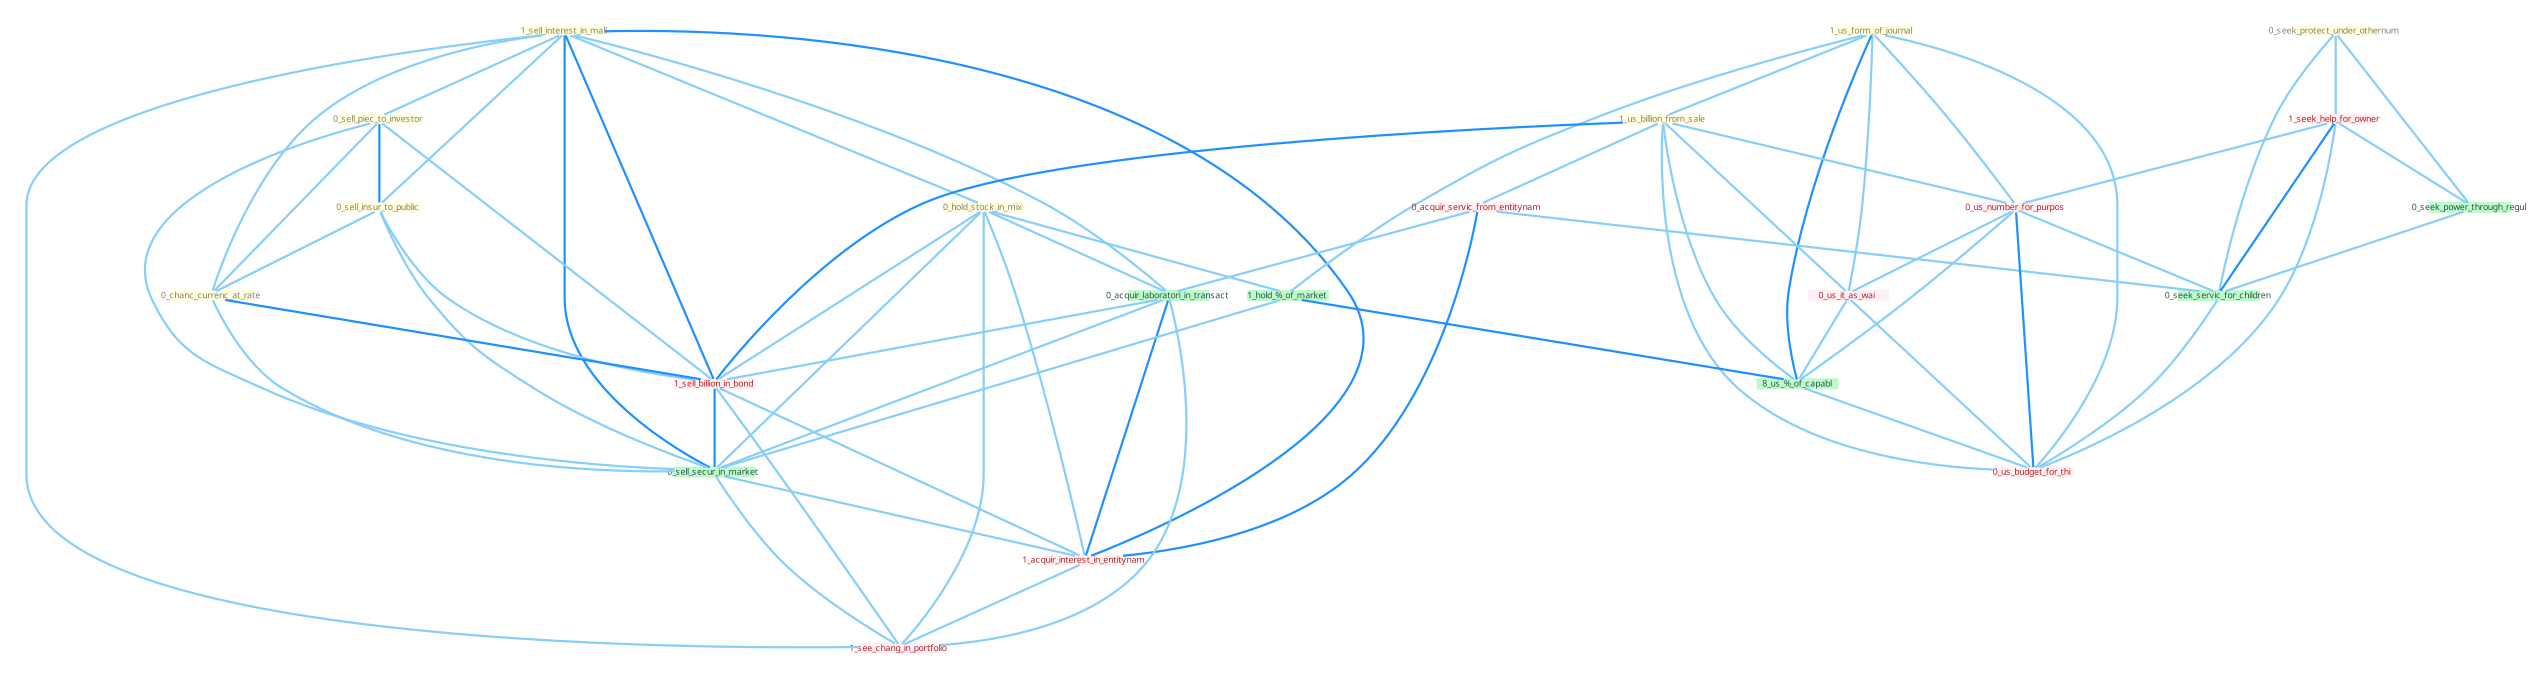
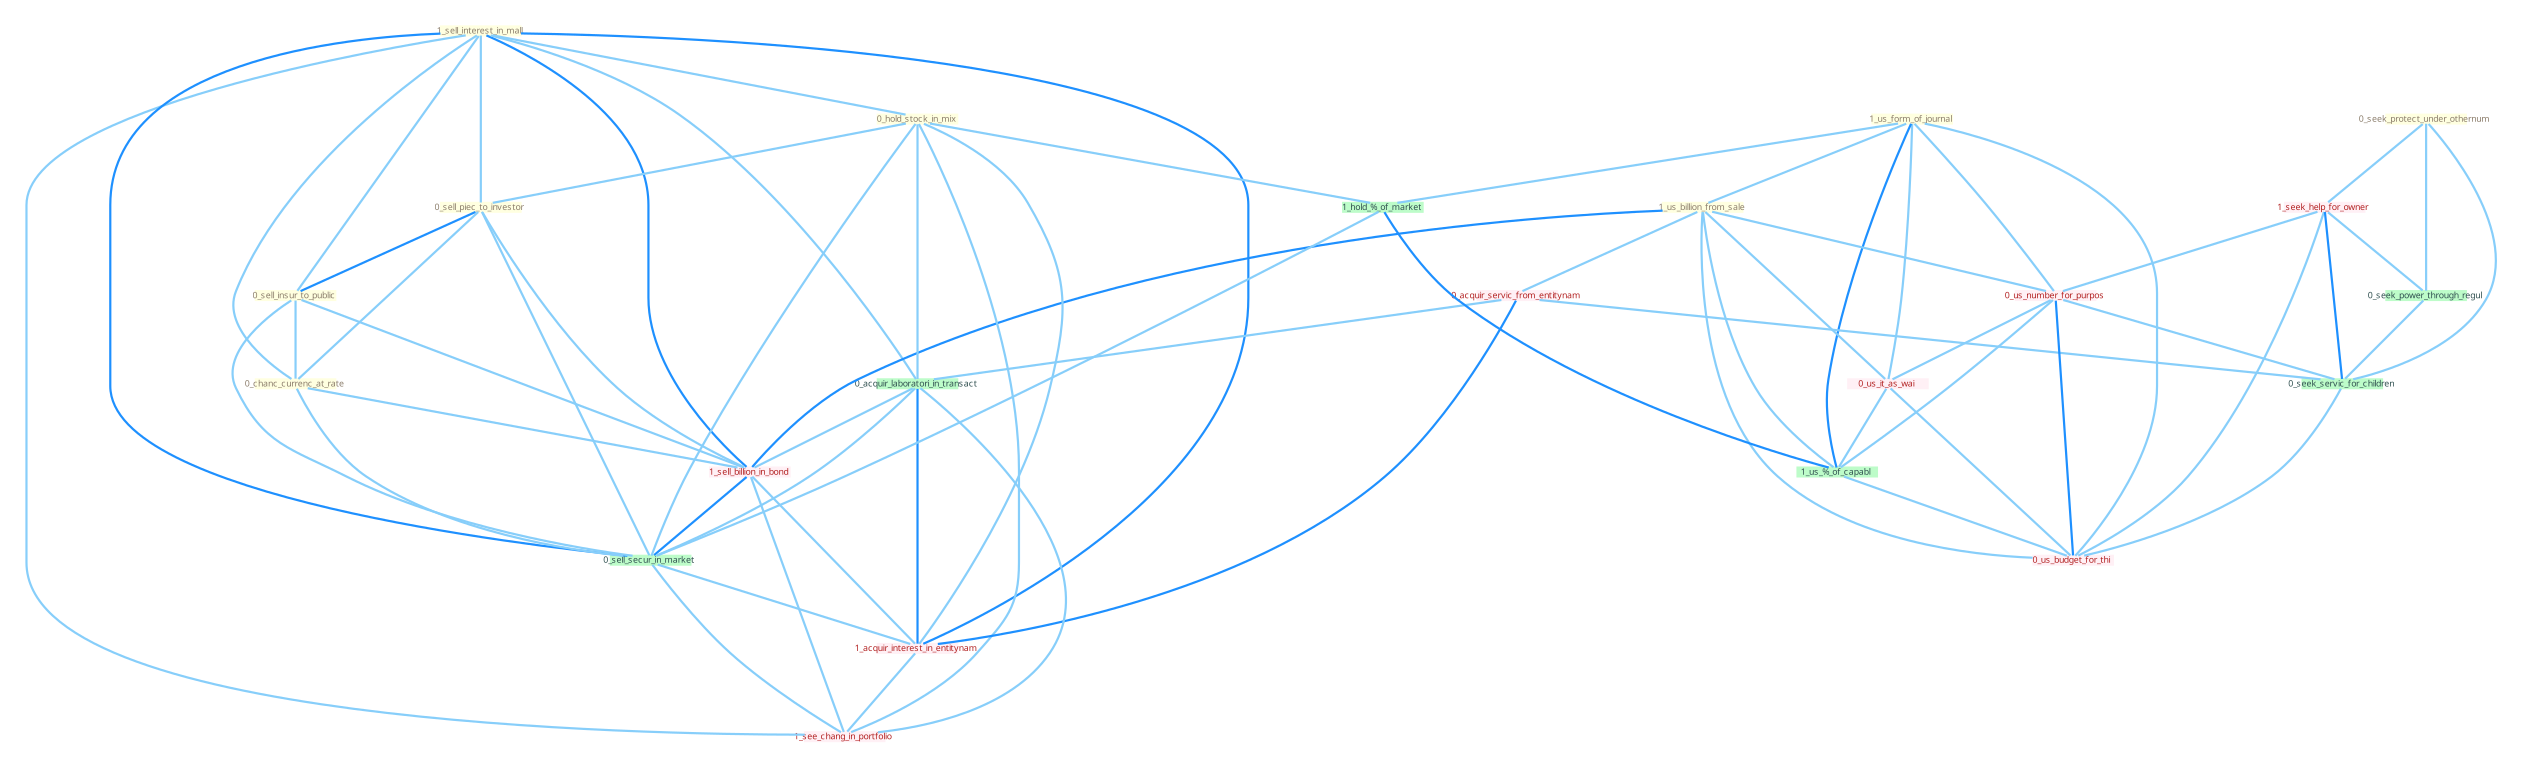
edge "0_hold_stock_in_mix" -- "1_sell_billion_in_bond": now "0_hold_stock_in_mix" -- "0_sell_piec_to_investor"
edge "0_chanc_currenc_at_rate" -- "1_sell_billion_in_bond": color #1e90ff -> #87cefa
node "8_us_%_of_capabl": label "8_us_%_of_capabl" -> "1_us_%_of_capabl"
